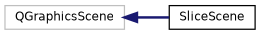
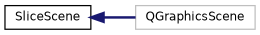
edge "SliceScene" -> "QGraphicsScene": reversed
